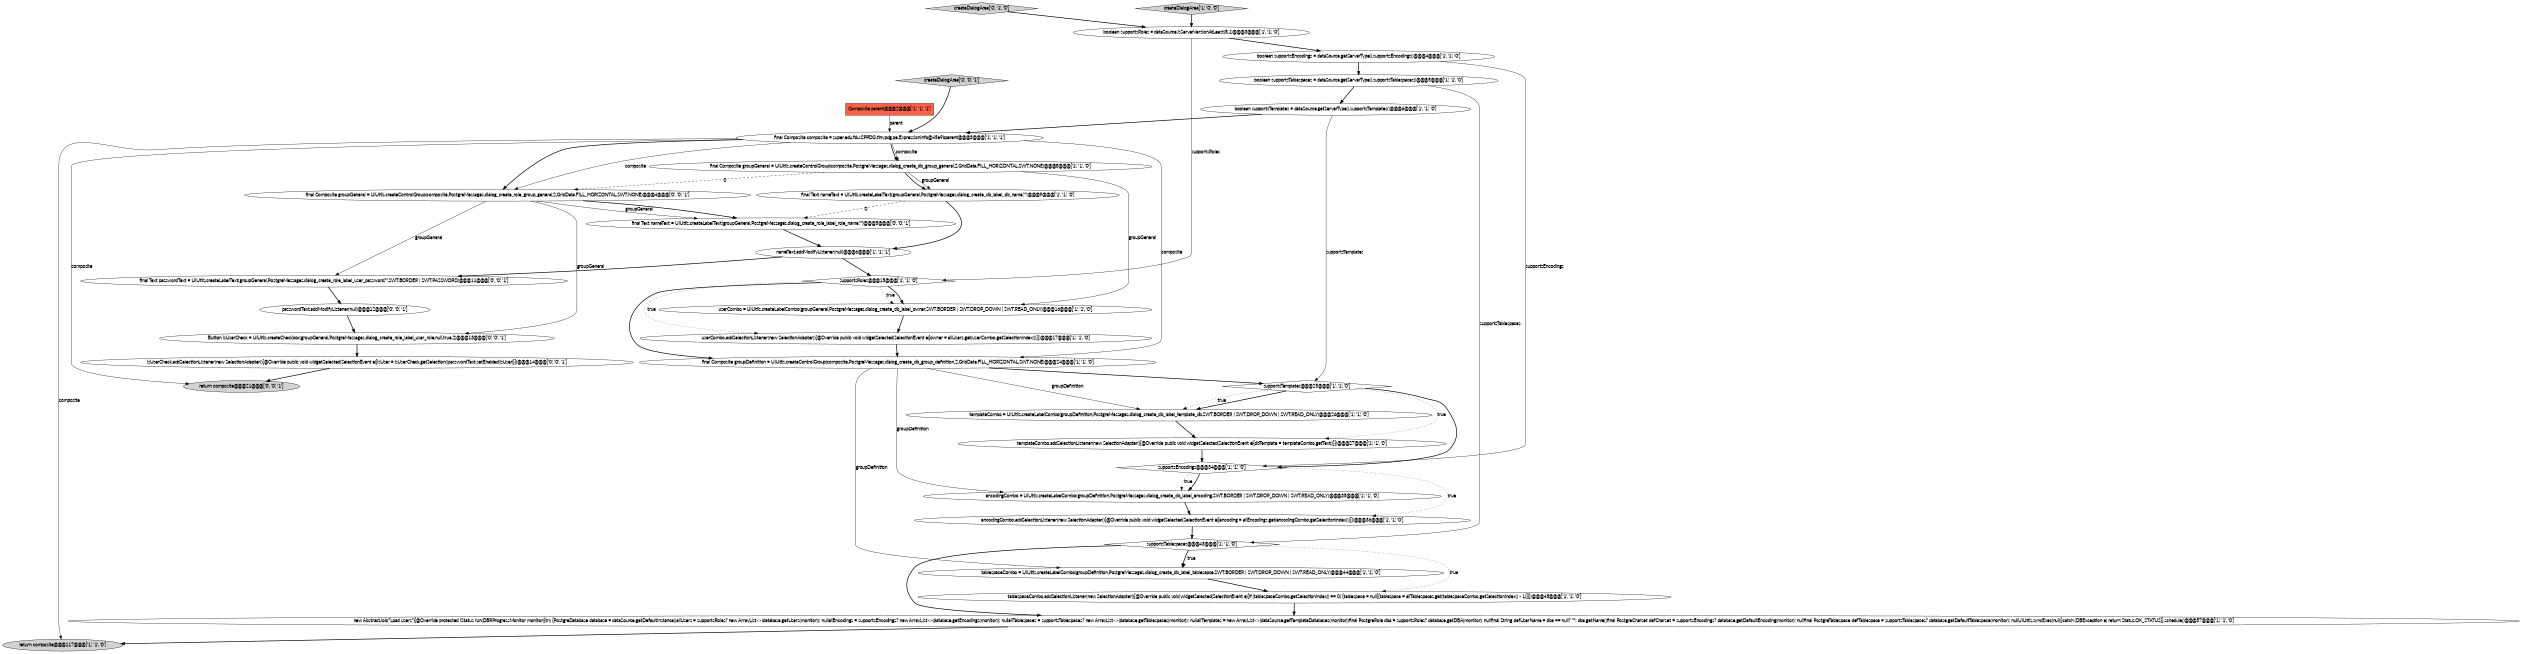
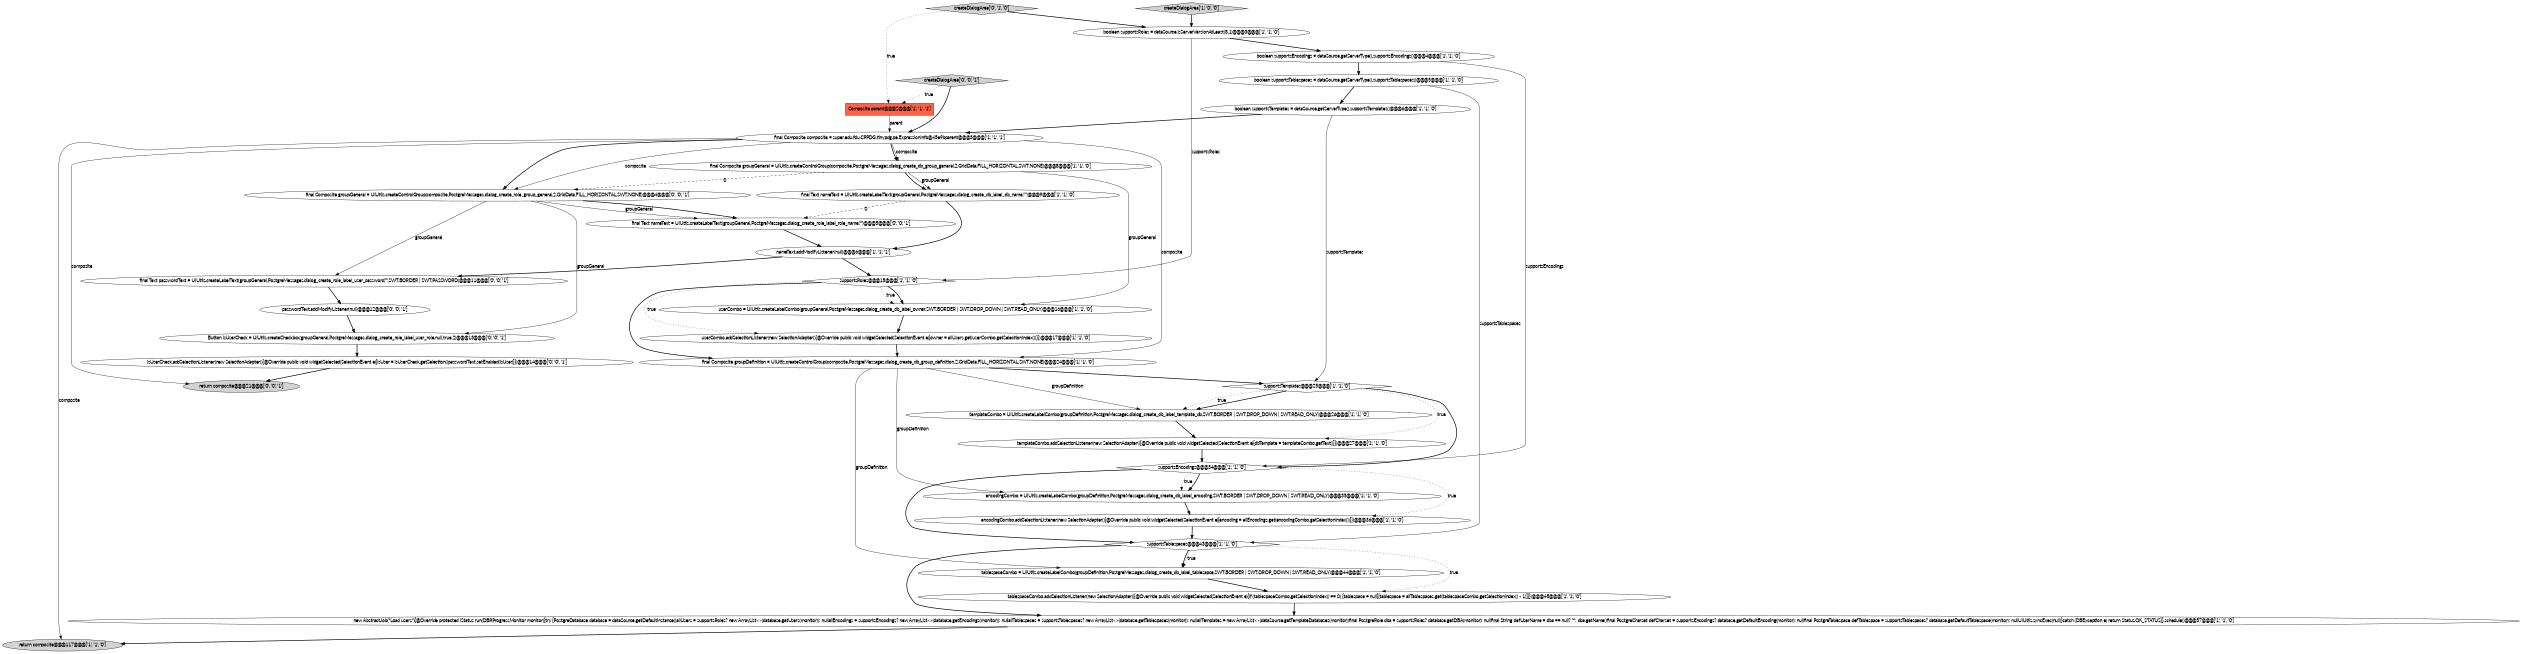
edge "createDialogArea['0', '1', '0']" -> "Composite parent@@@2@@@['1', '1', '1']": added, label "true"
edge "createDialogArea['0', '0', '1']" -> "Composite parent@@@2@@@['1', '1', '1']": added, label "true"
edge "supportsEncodings@@@34@@@['1', '1', '0']" -> "supportsTablespaces@@@43@@@['1', '1', '0']": added
